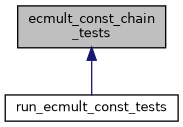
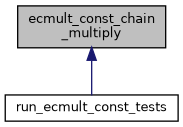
node "ecmult_const_chain _tests": label "ecmult_const_chain _tests" -> "ecmult_const_chain _multiply"
